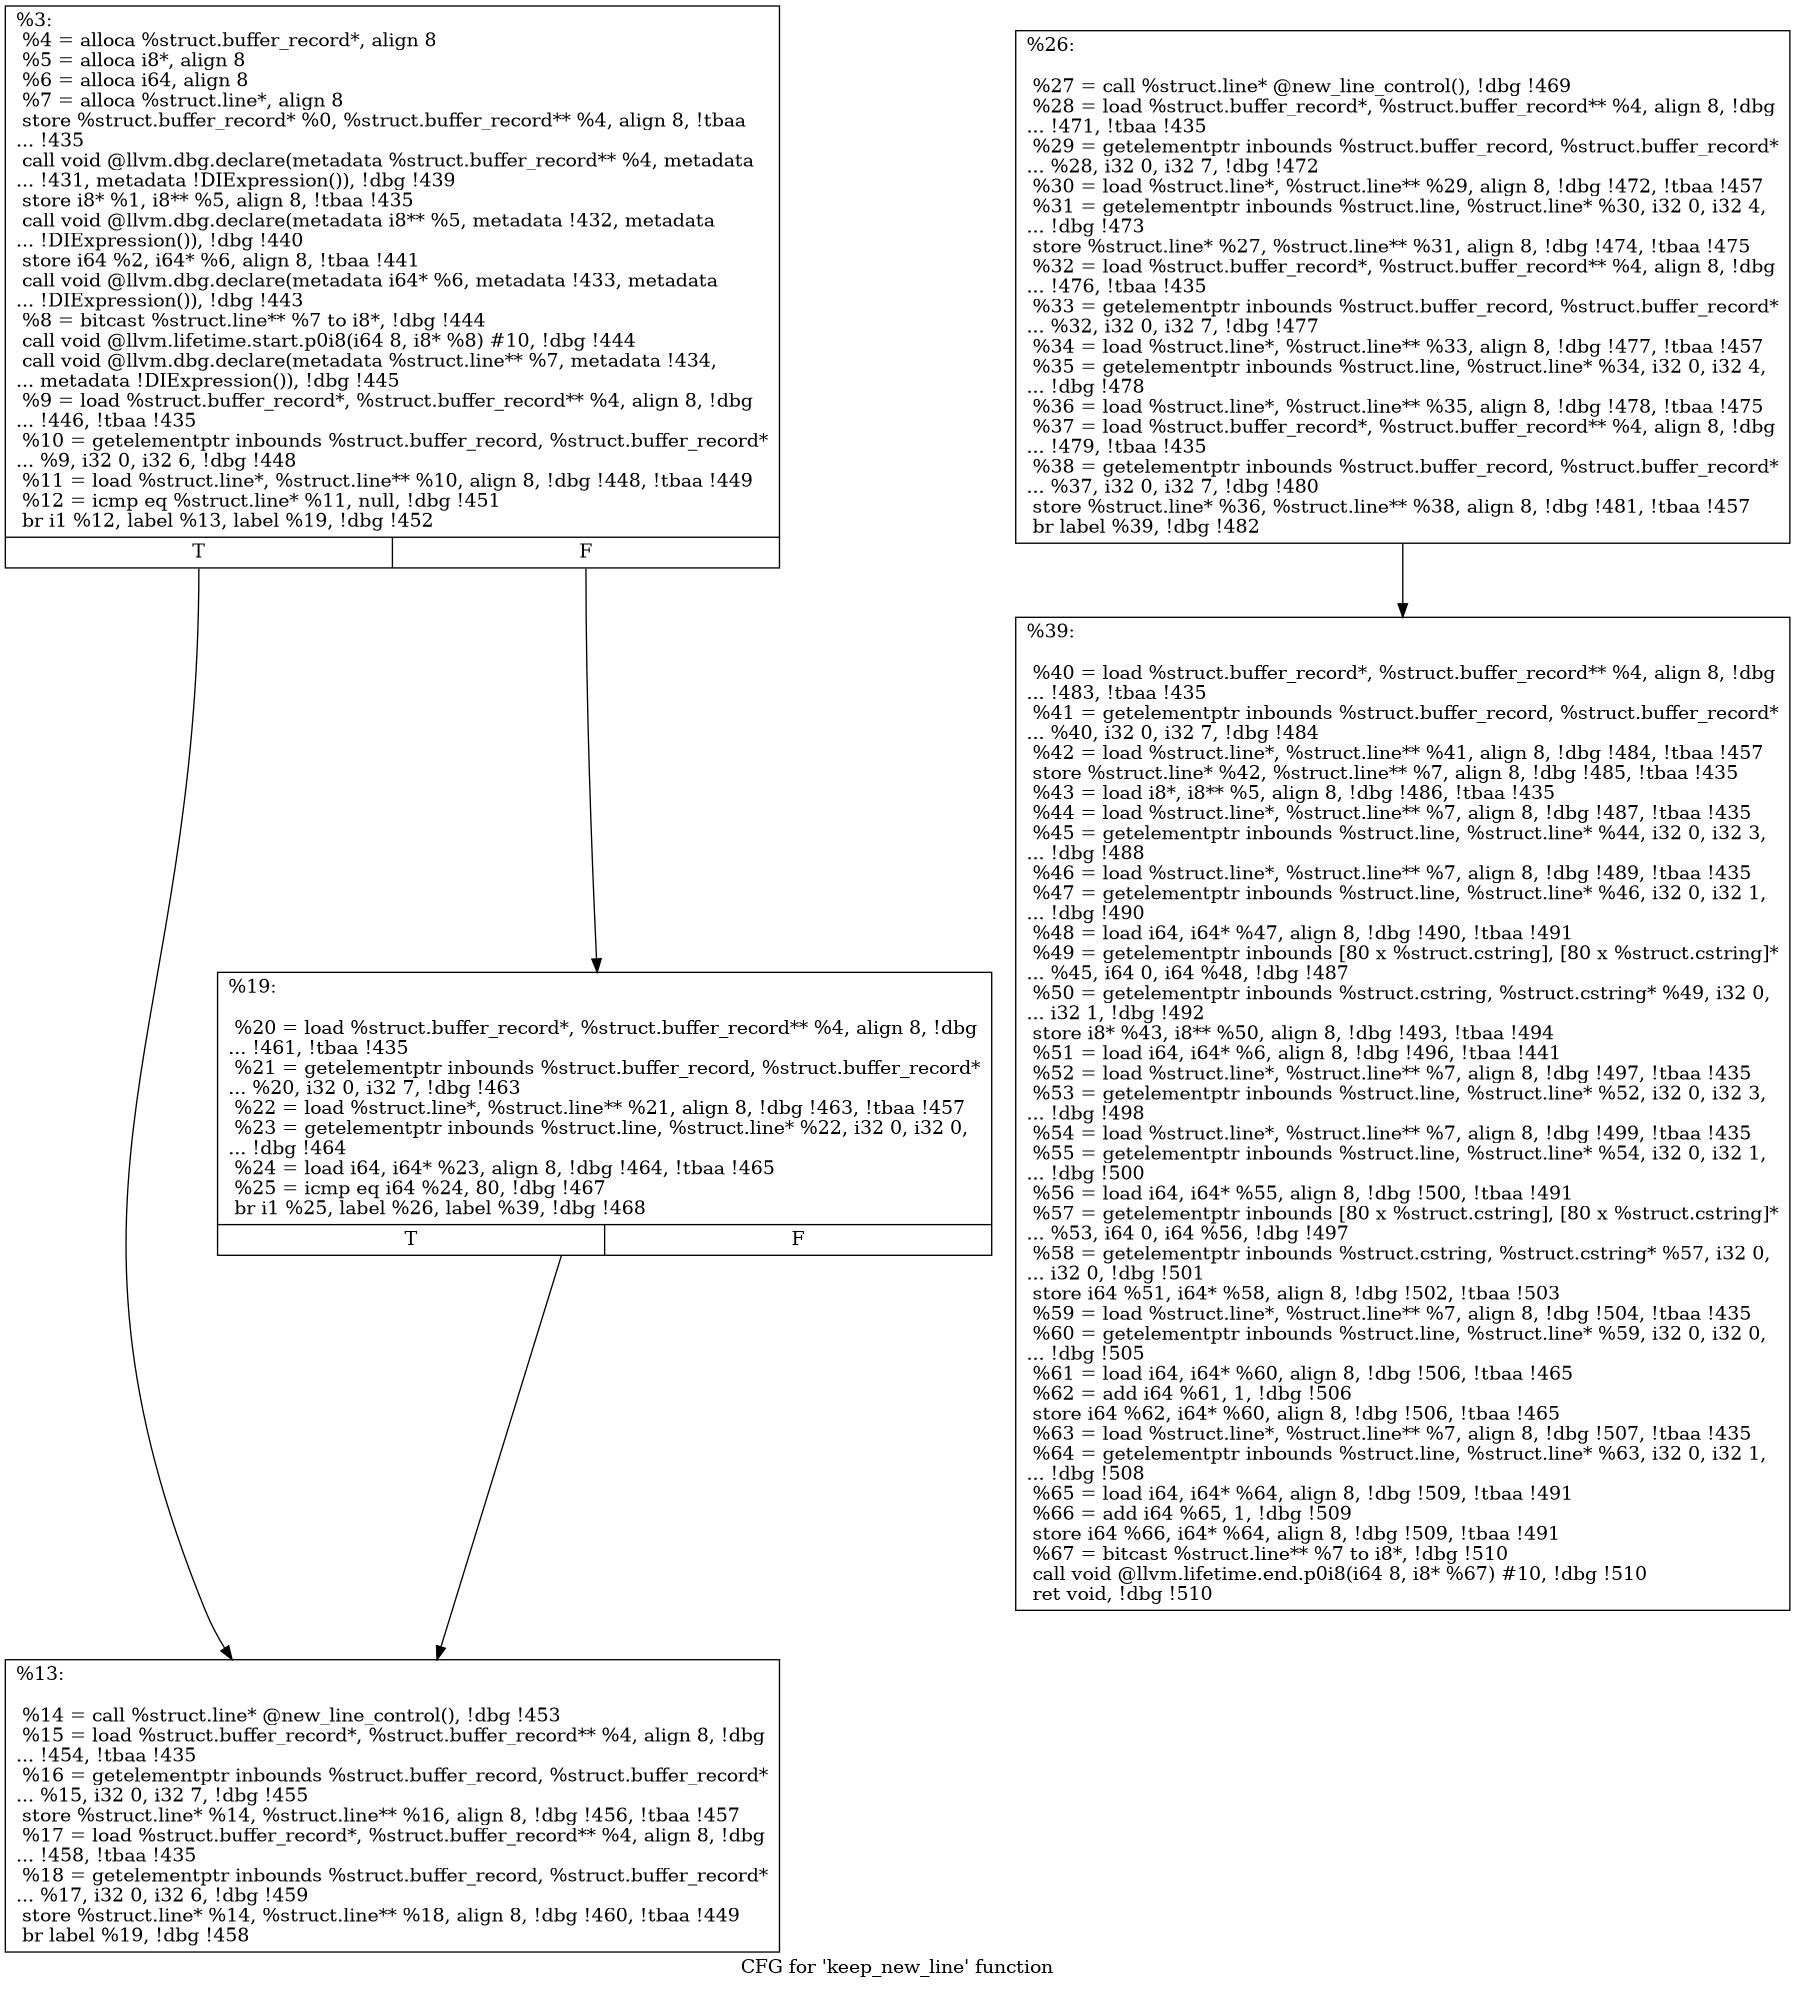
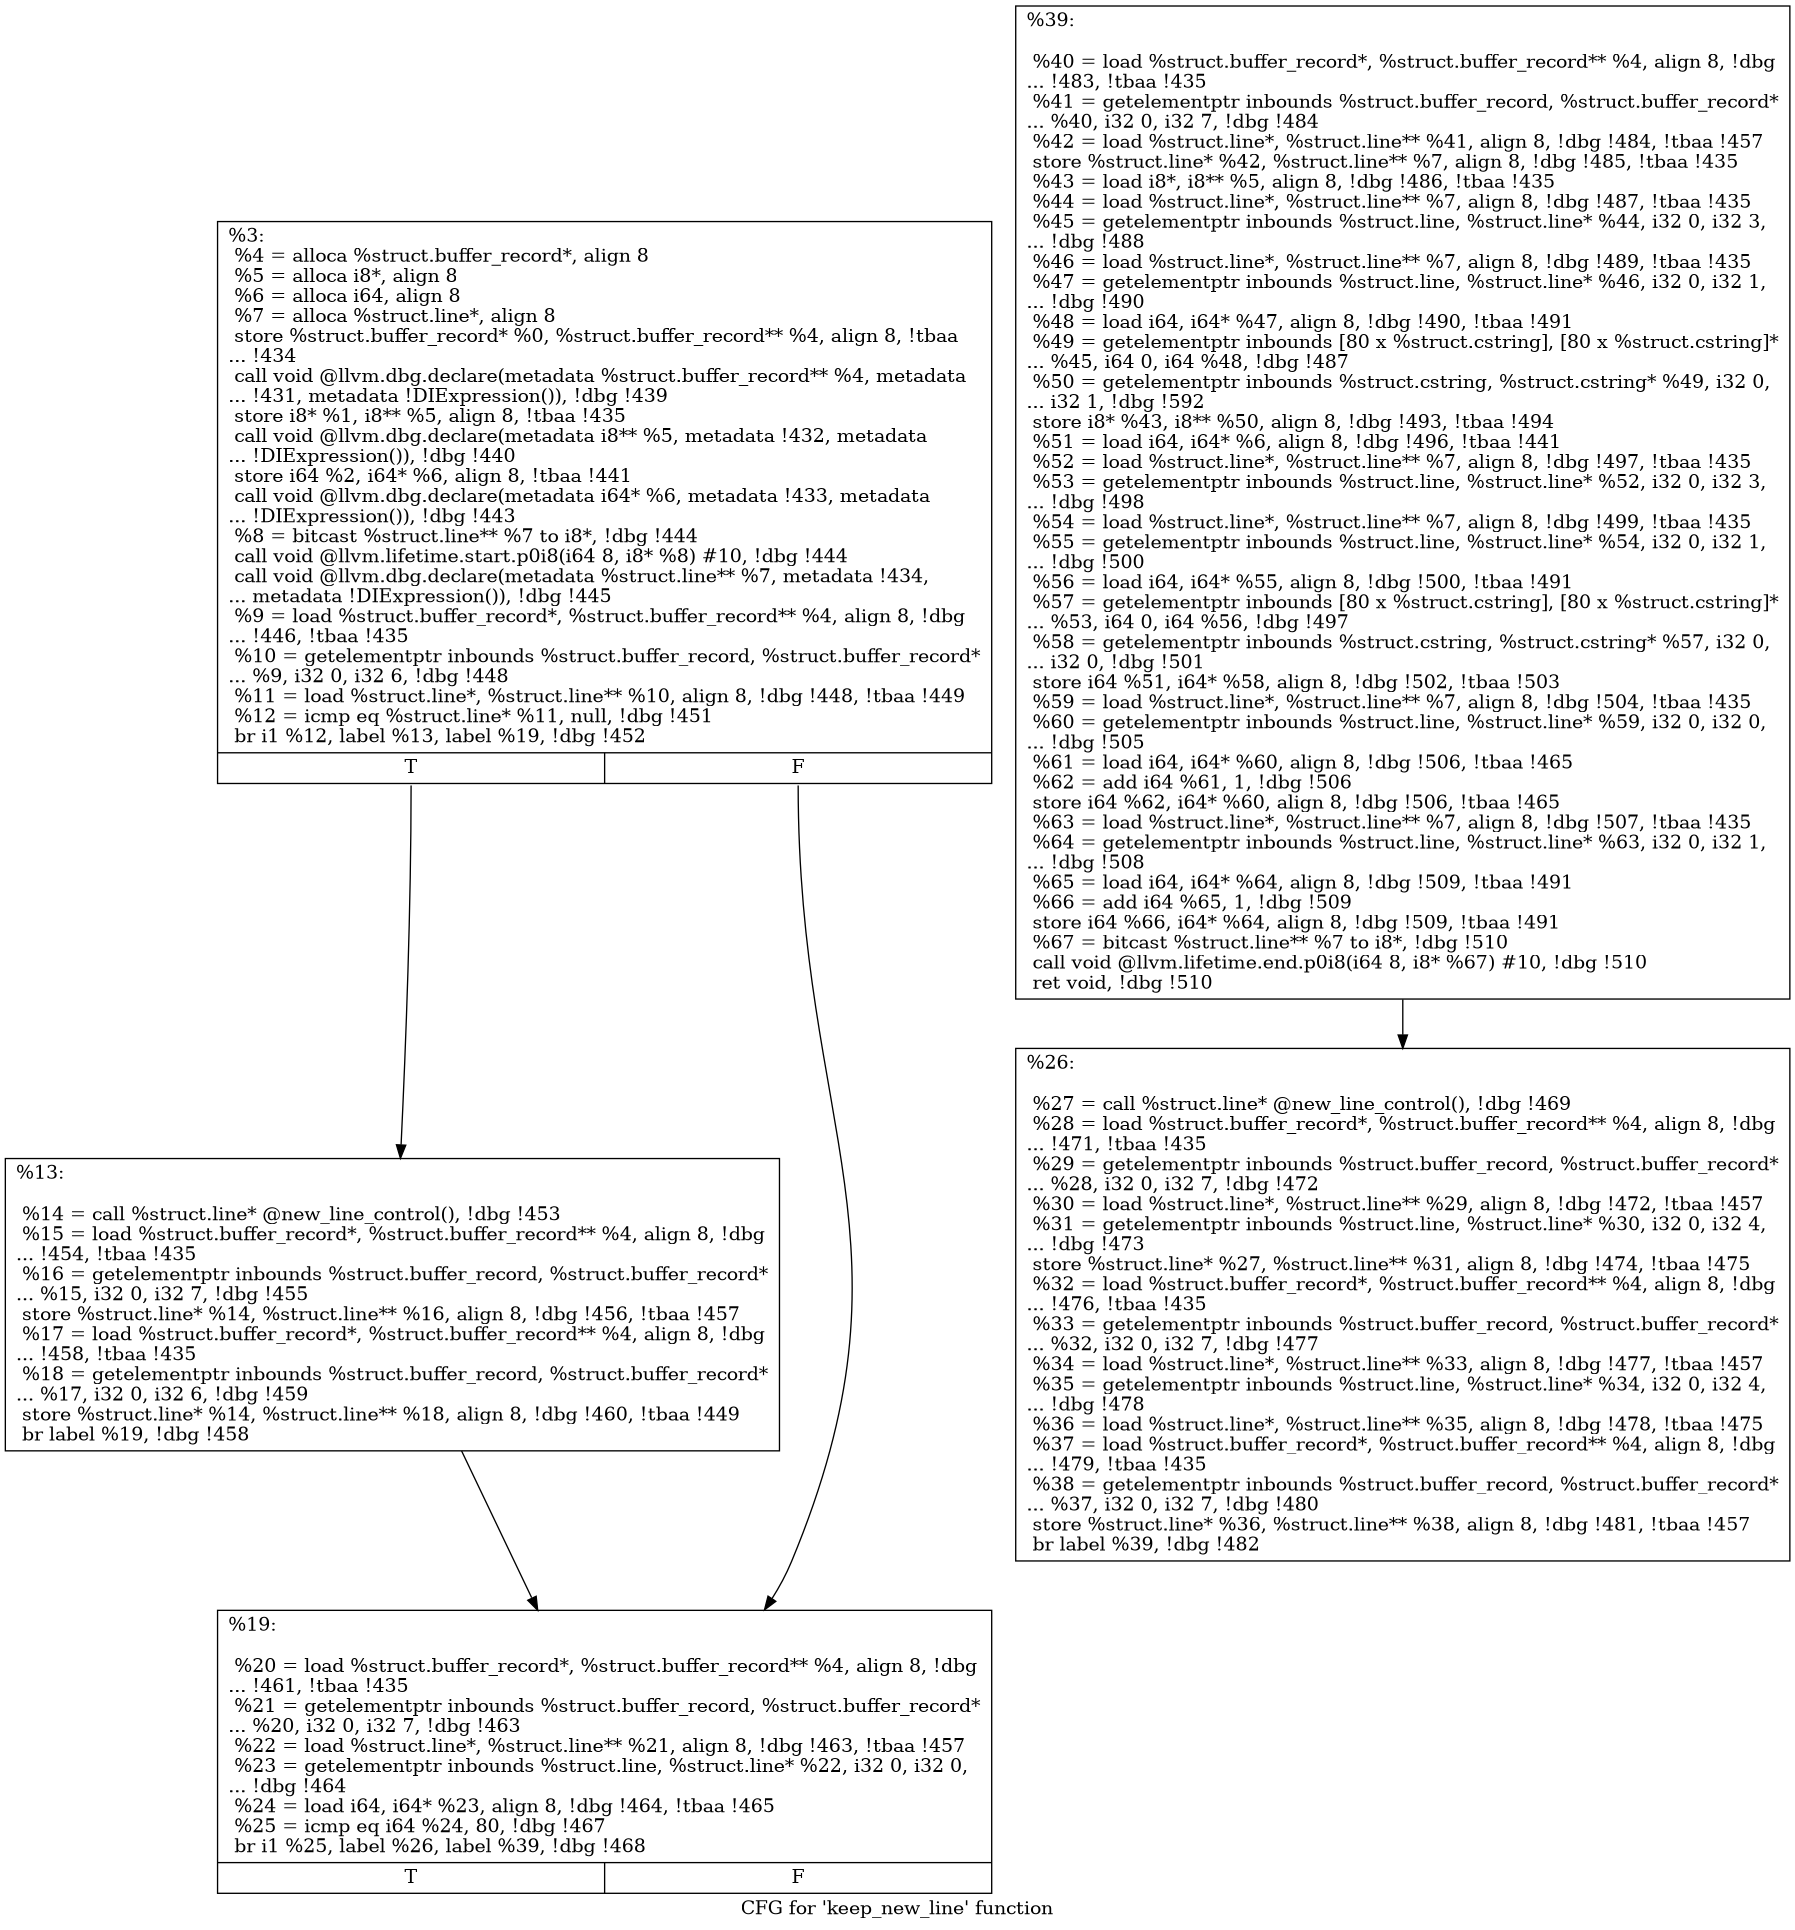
node "%3:": text "... !435" -> "... !434"
edge "%26:" -> "%39:": reversed
node "%39:": text "... i32 1, !dbg !492" -> "... i32 1, !dbg !592"
edge "%19:" -> "%13:": reversed
